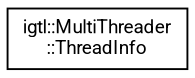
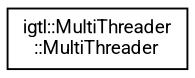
node "igtl::MultiThreader ::ThreadInfo": label "igtl::MultiThreader ::ThreadInfo" -> "igtl::MultiThreader ::MultiThreader"
